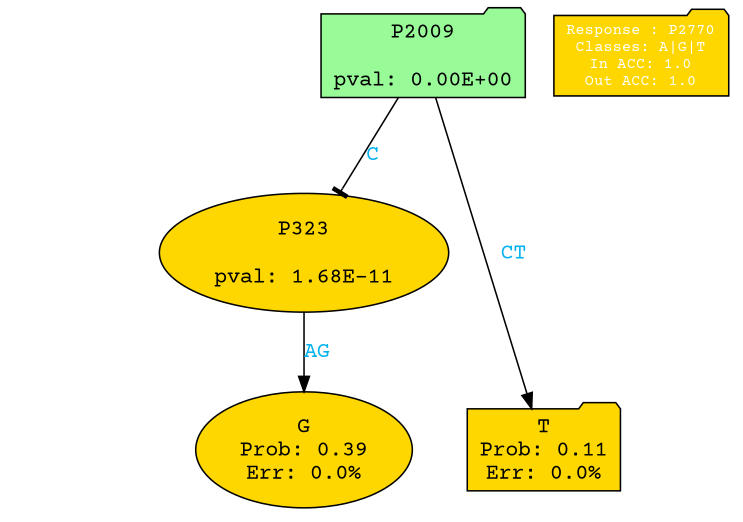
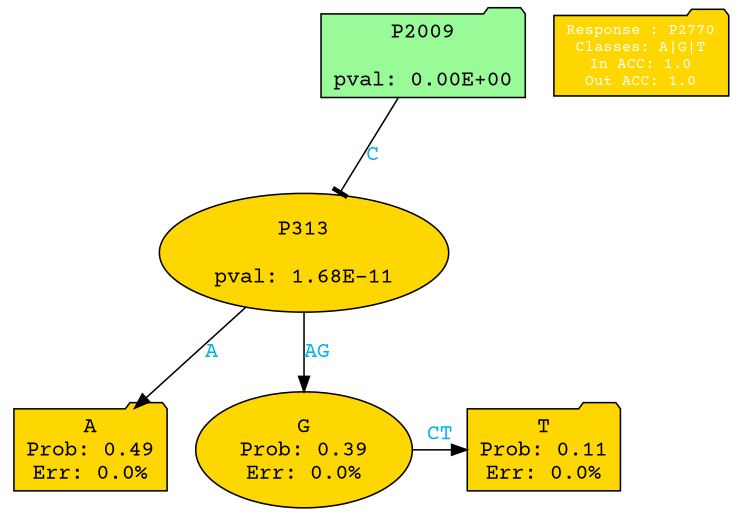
edge "P2009 pval: 0.00E+00" -> "T Prob: 0.11 Err: 0.0%": now "G Prob: 0.39 Err: 0.0%" -> "T Prob: 0.11 Err: 0.0%"
node "P323 pval: 1.68E-11": label "P323 pval: 1.68E-11" -> "P313 pval: 1.68E-11"
node "A Prob: 0.49 Err: 0.0%": added
